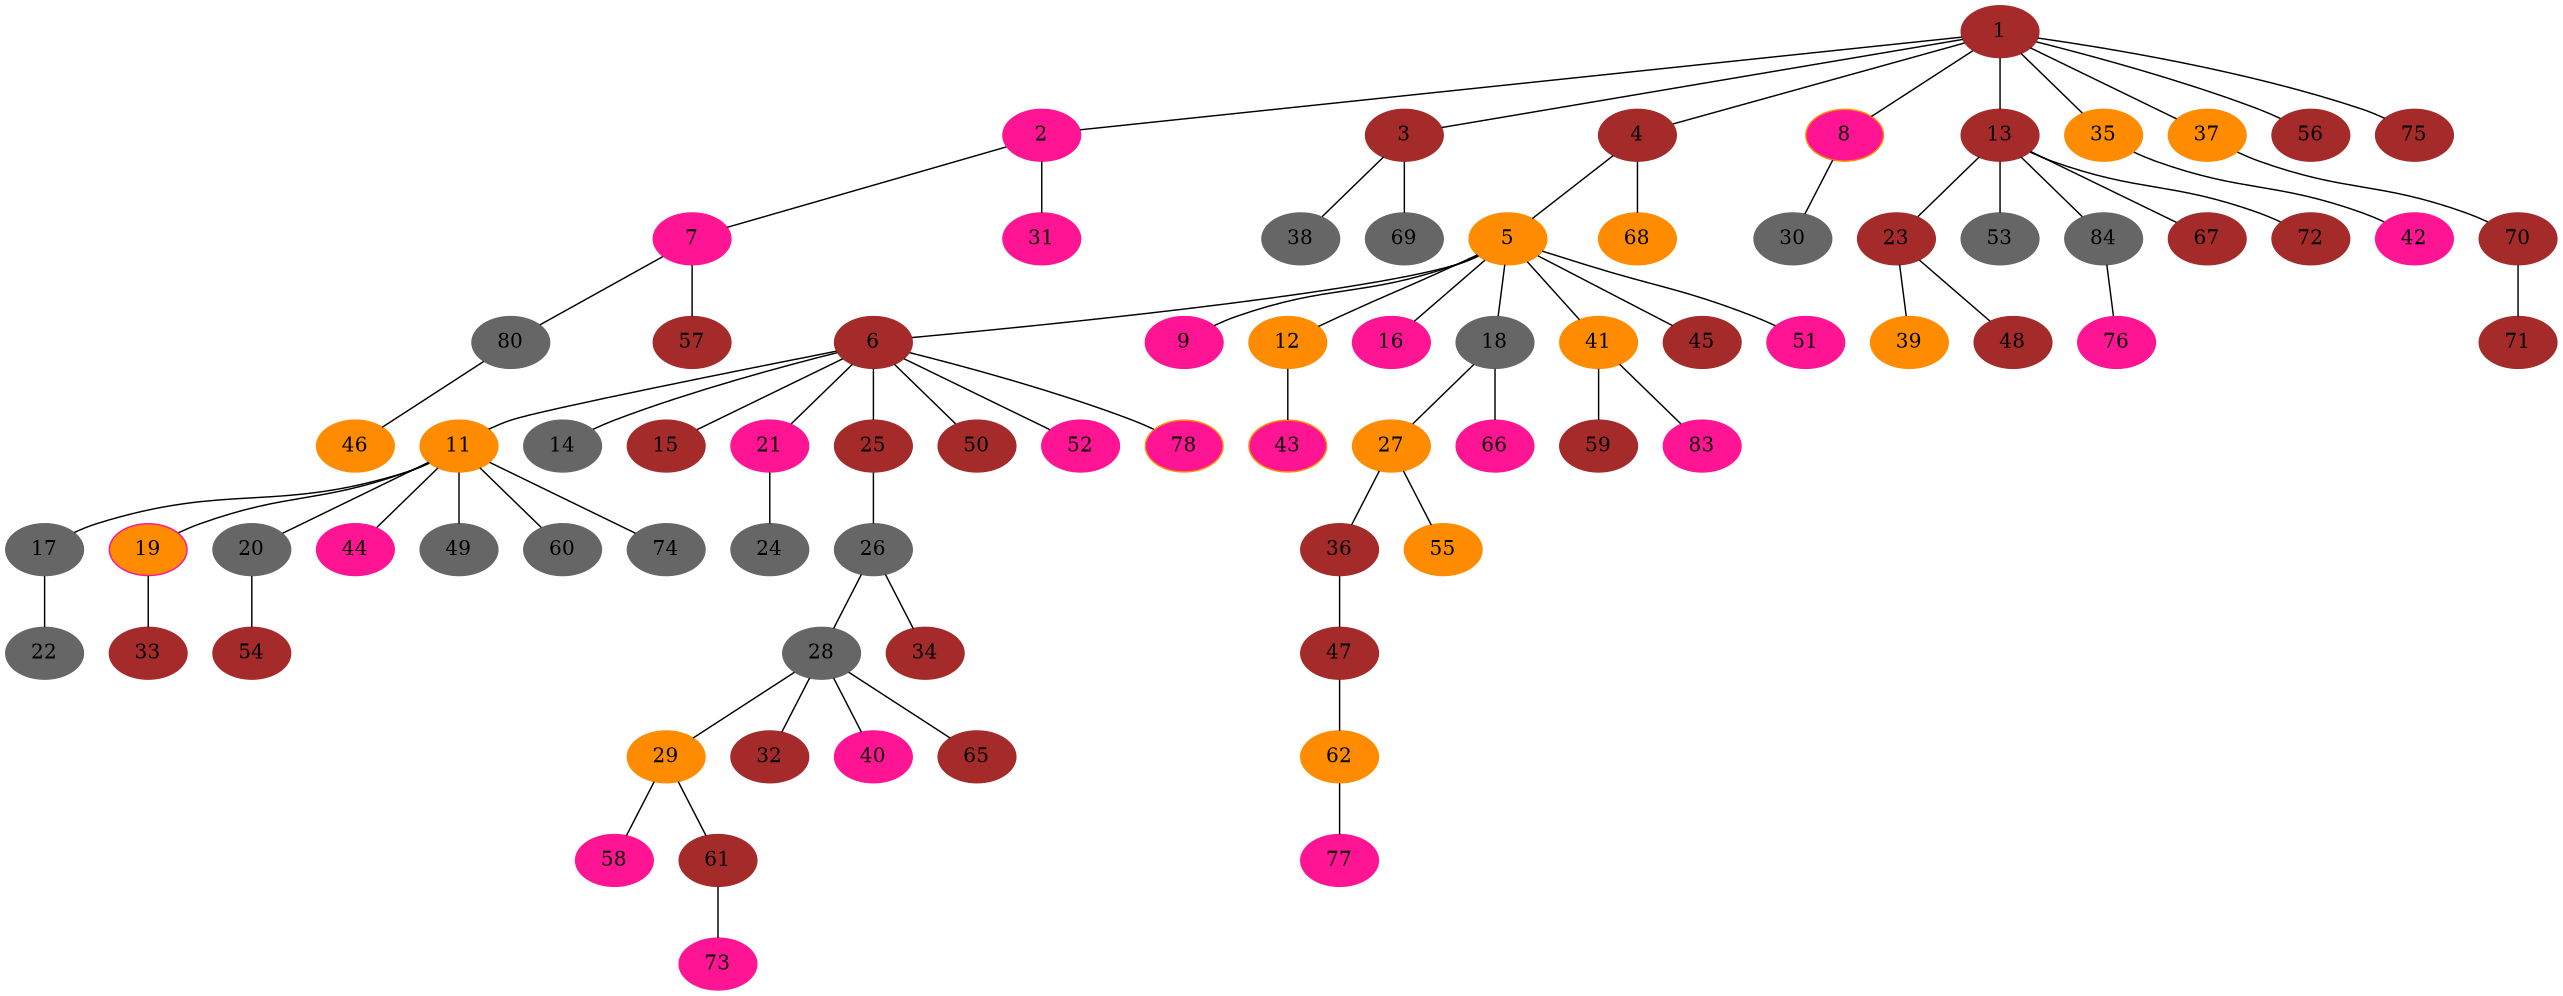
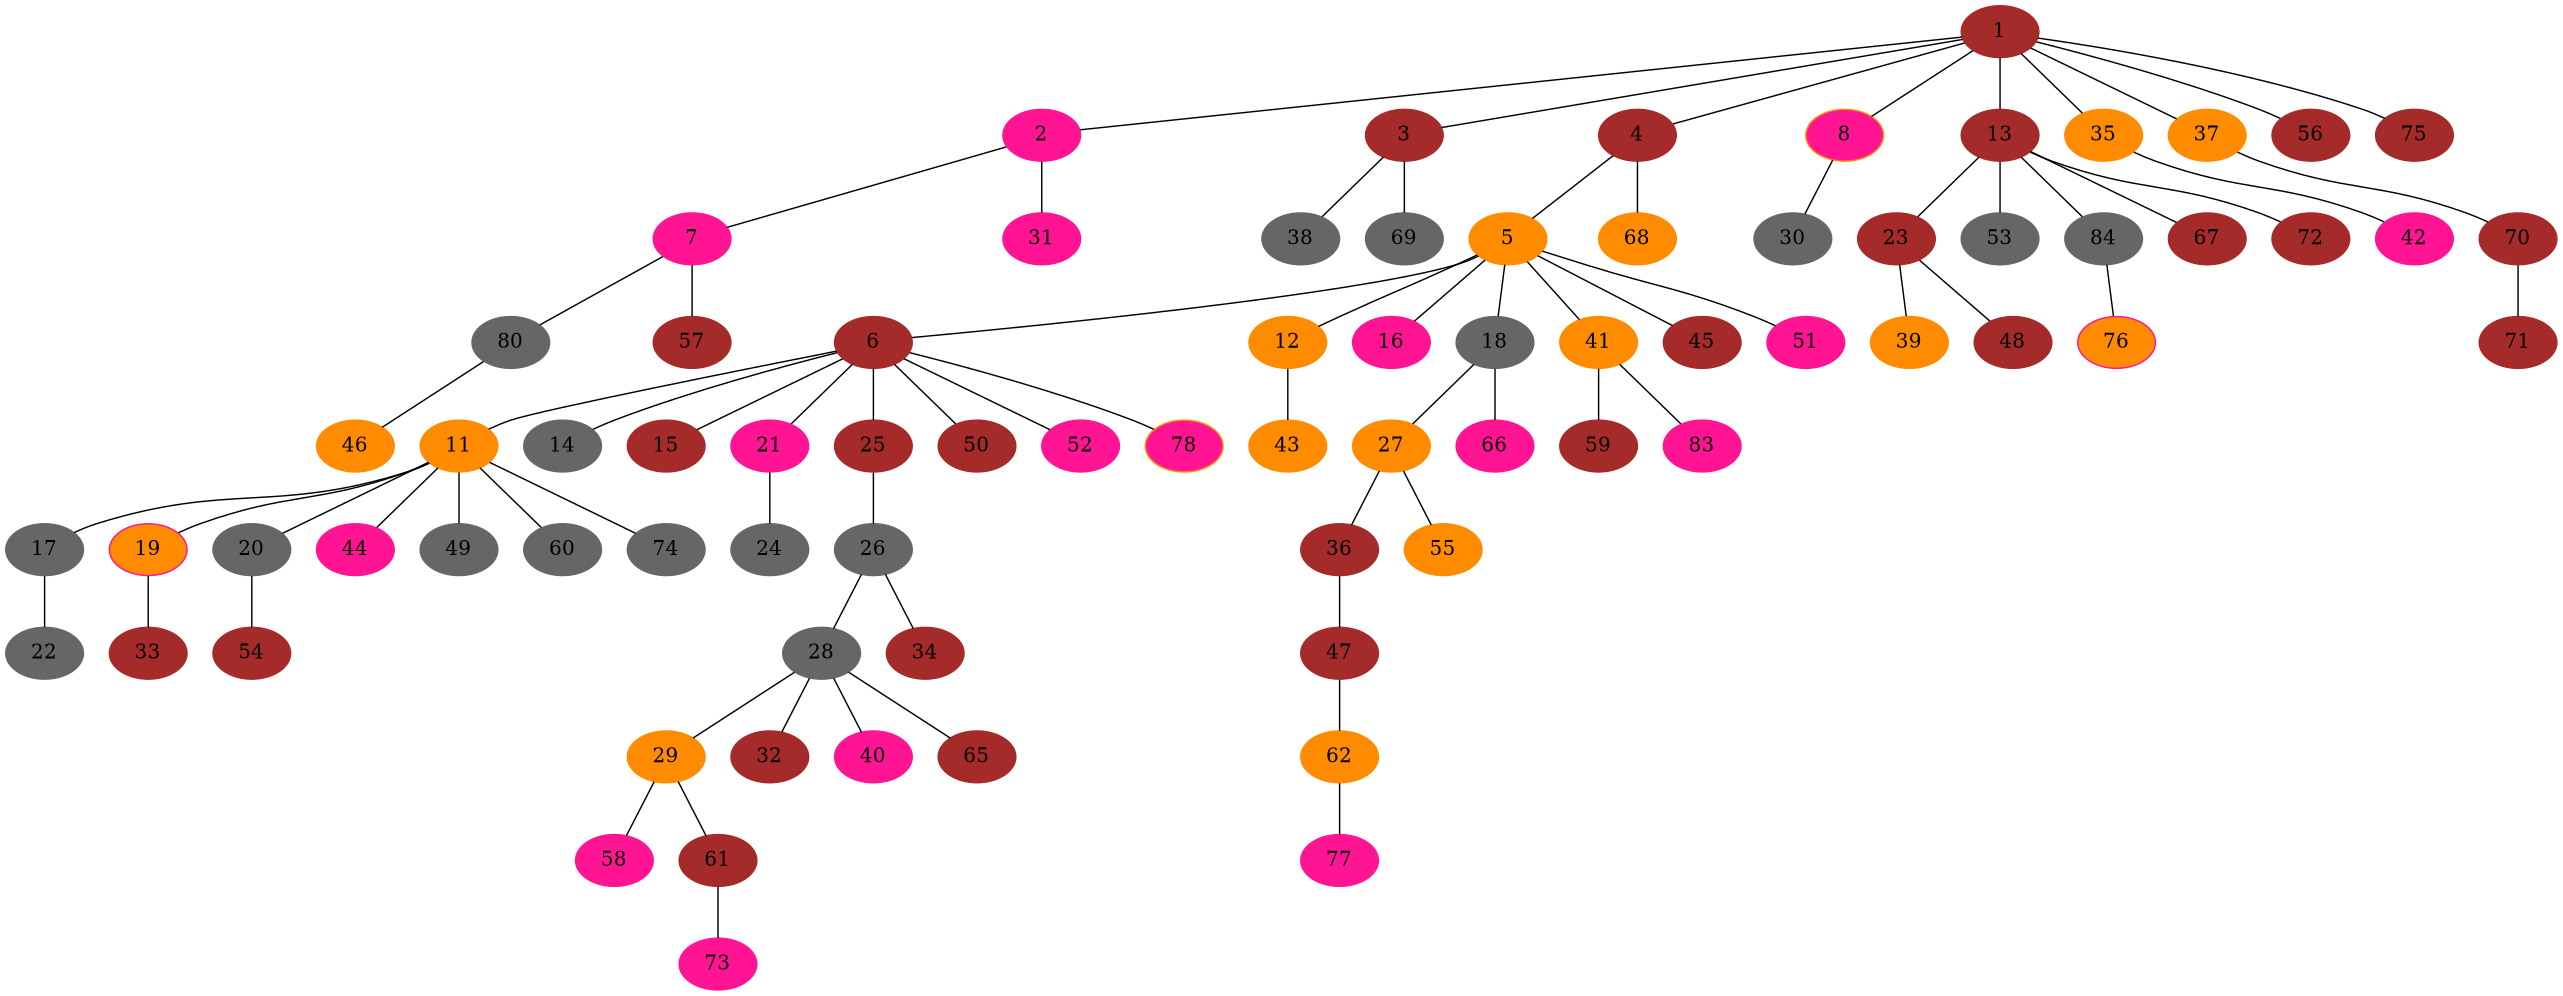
node "9": removed
node "76": fillcolor deeppink -> darkorange
node "43": fillcolor deeppink -> darkorange
